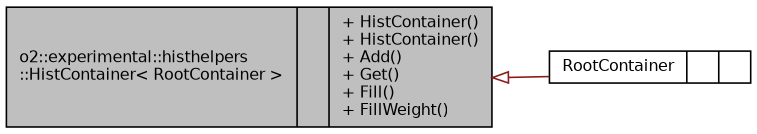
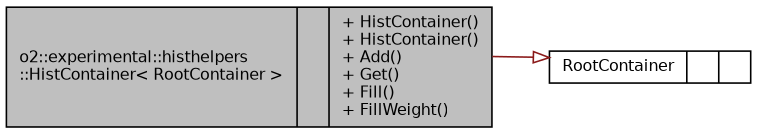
edge "RootContainer" -> "o2::experimental::histhelpers": reversed
